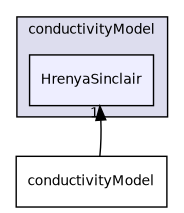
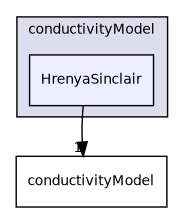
edge "conductivityModel" -> "HrenyaSinclair": reversed
